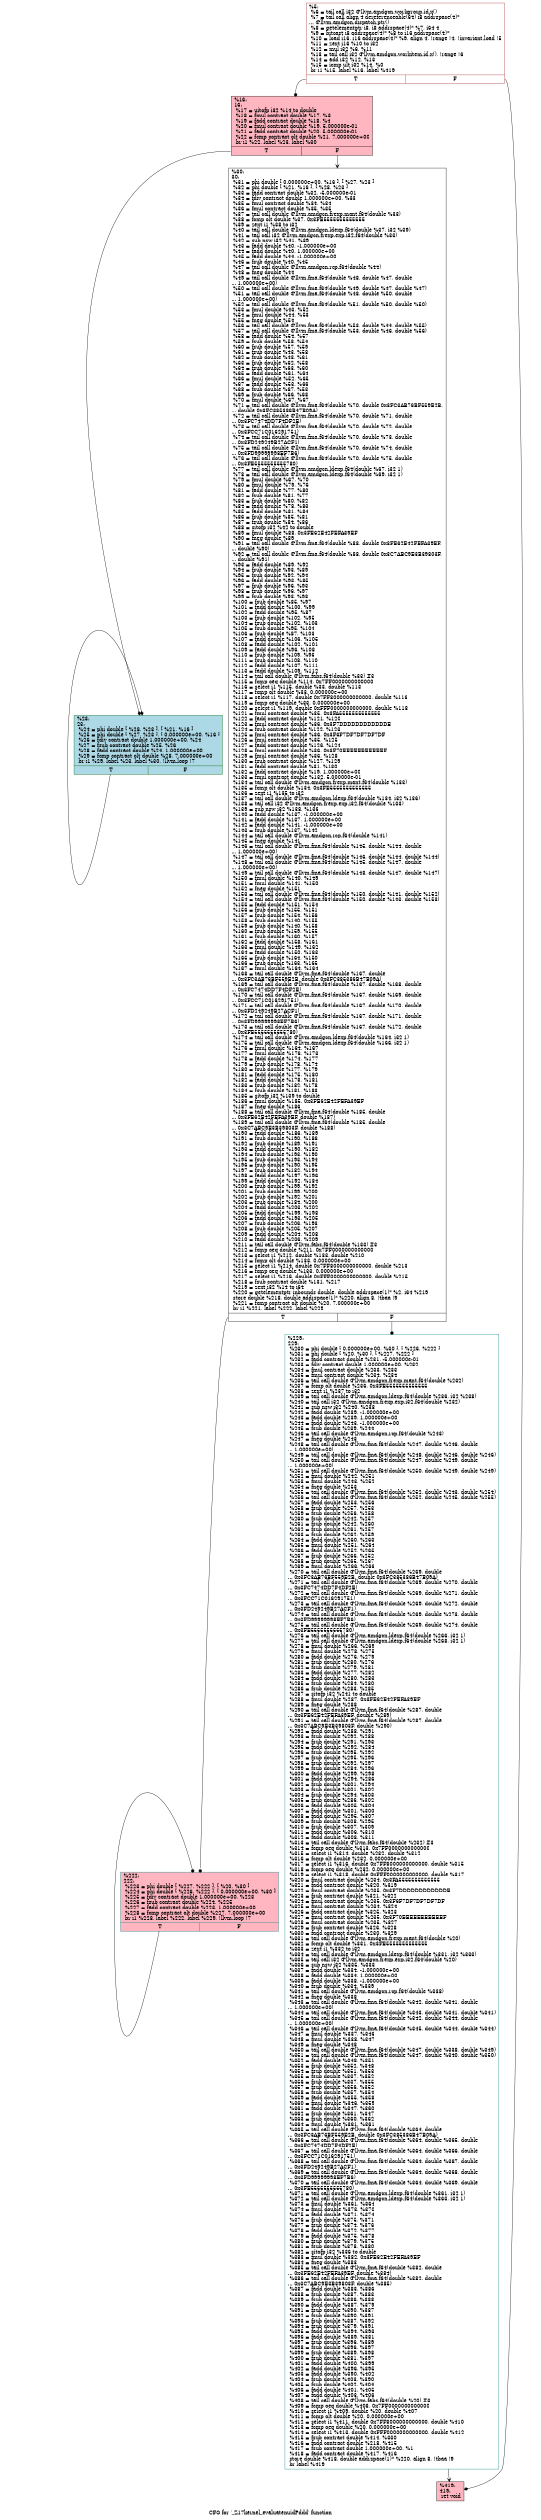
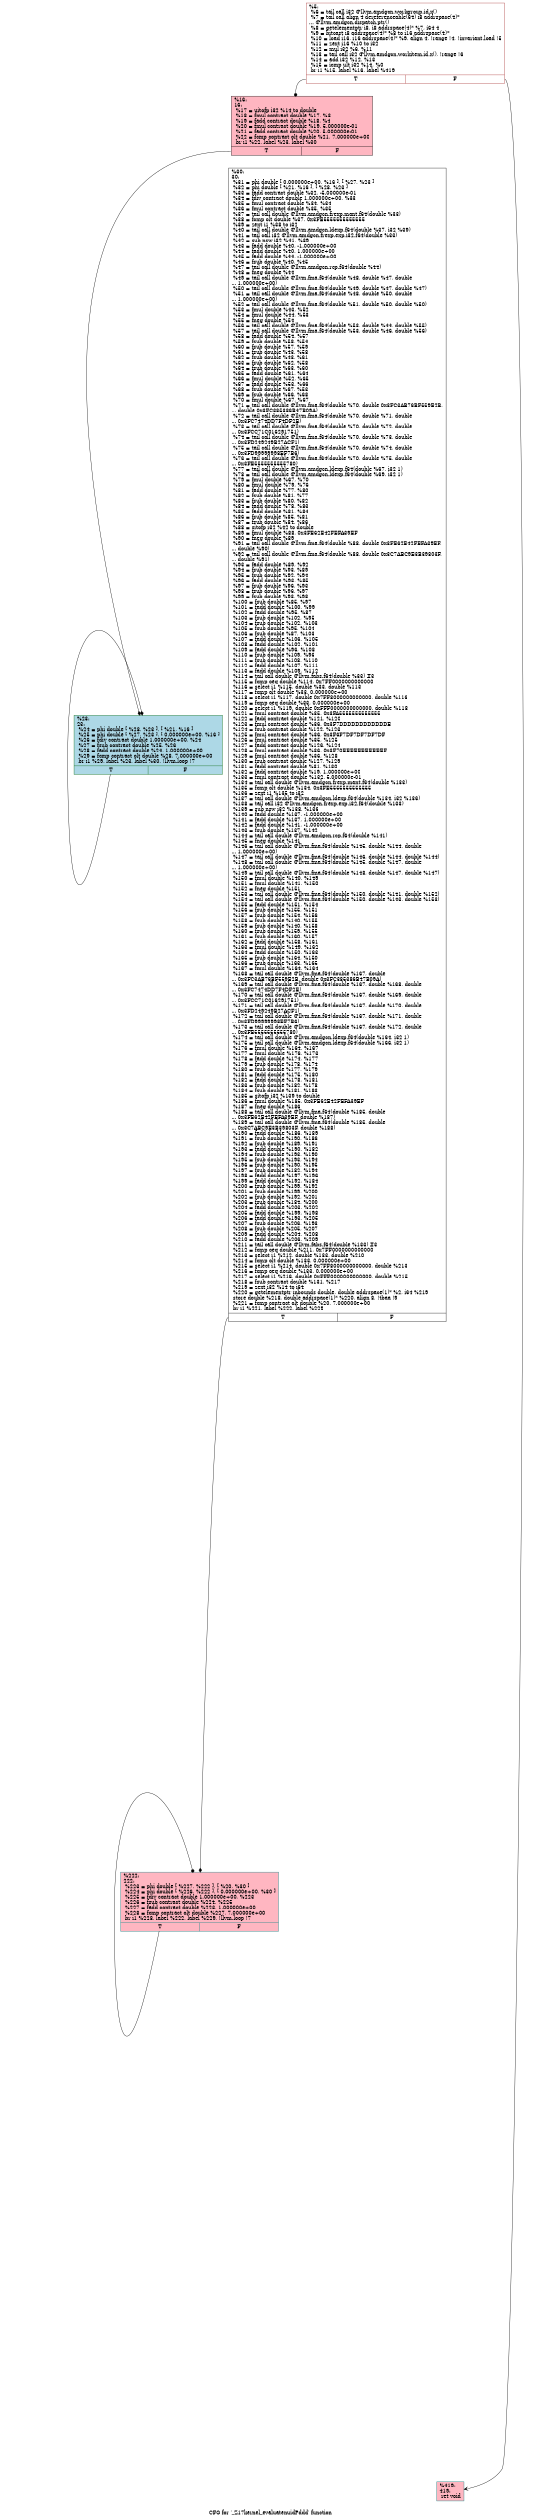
edge "%16:" -> "%30:": removed
edge "%5:" -> "%419:": arrowhead diamond -> vee
edge "%30:" -> "%222:": arrowhead dot -> diamond
node "%229:": removed
node "%419:": color black -> teal
